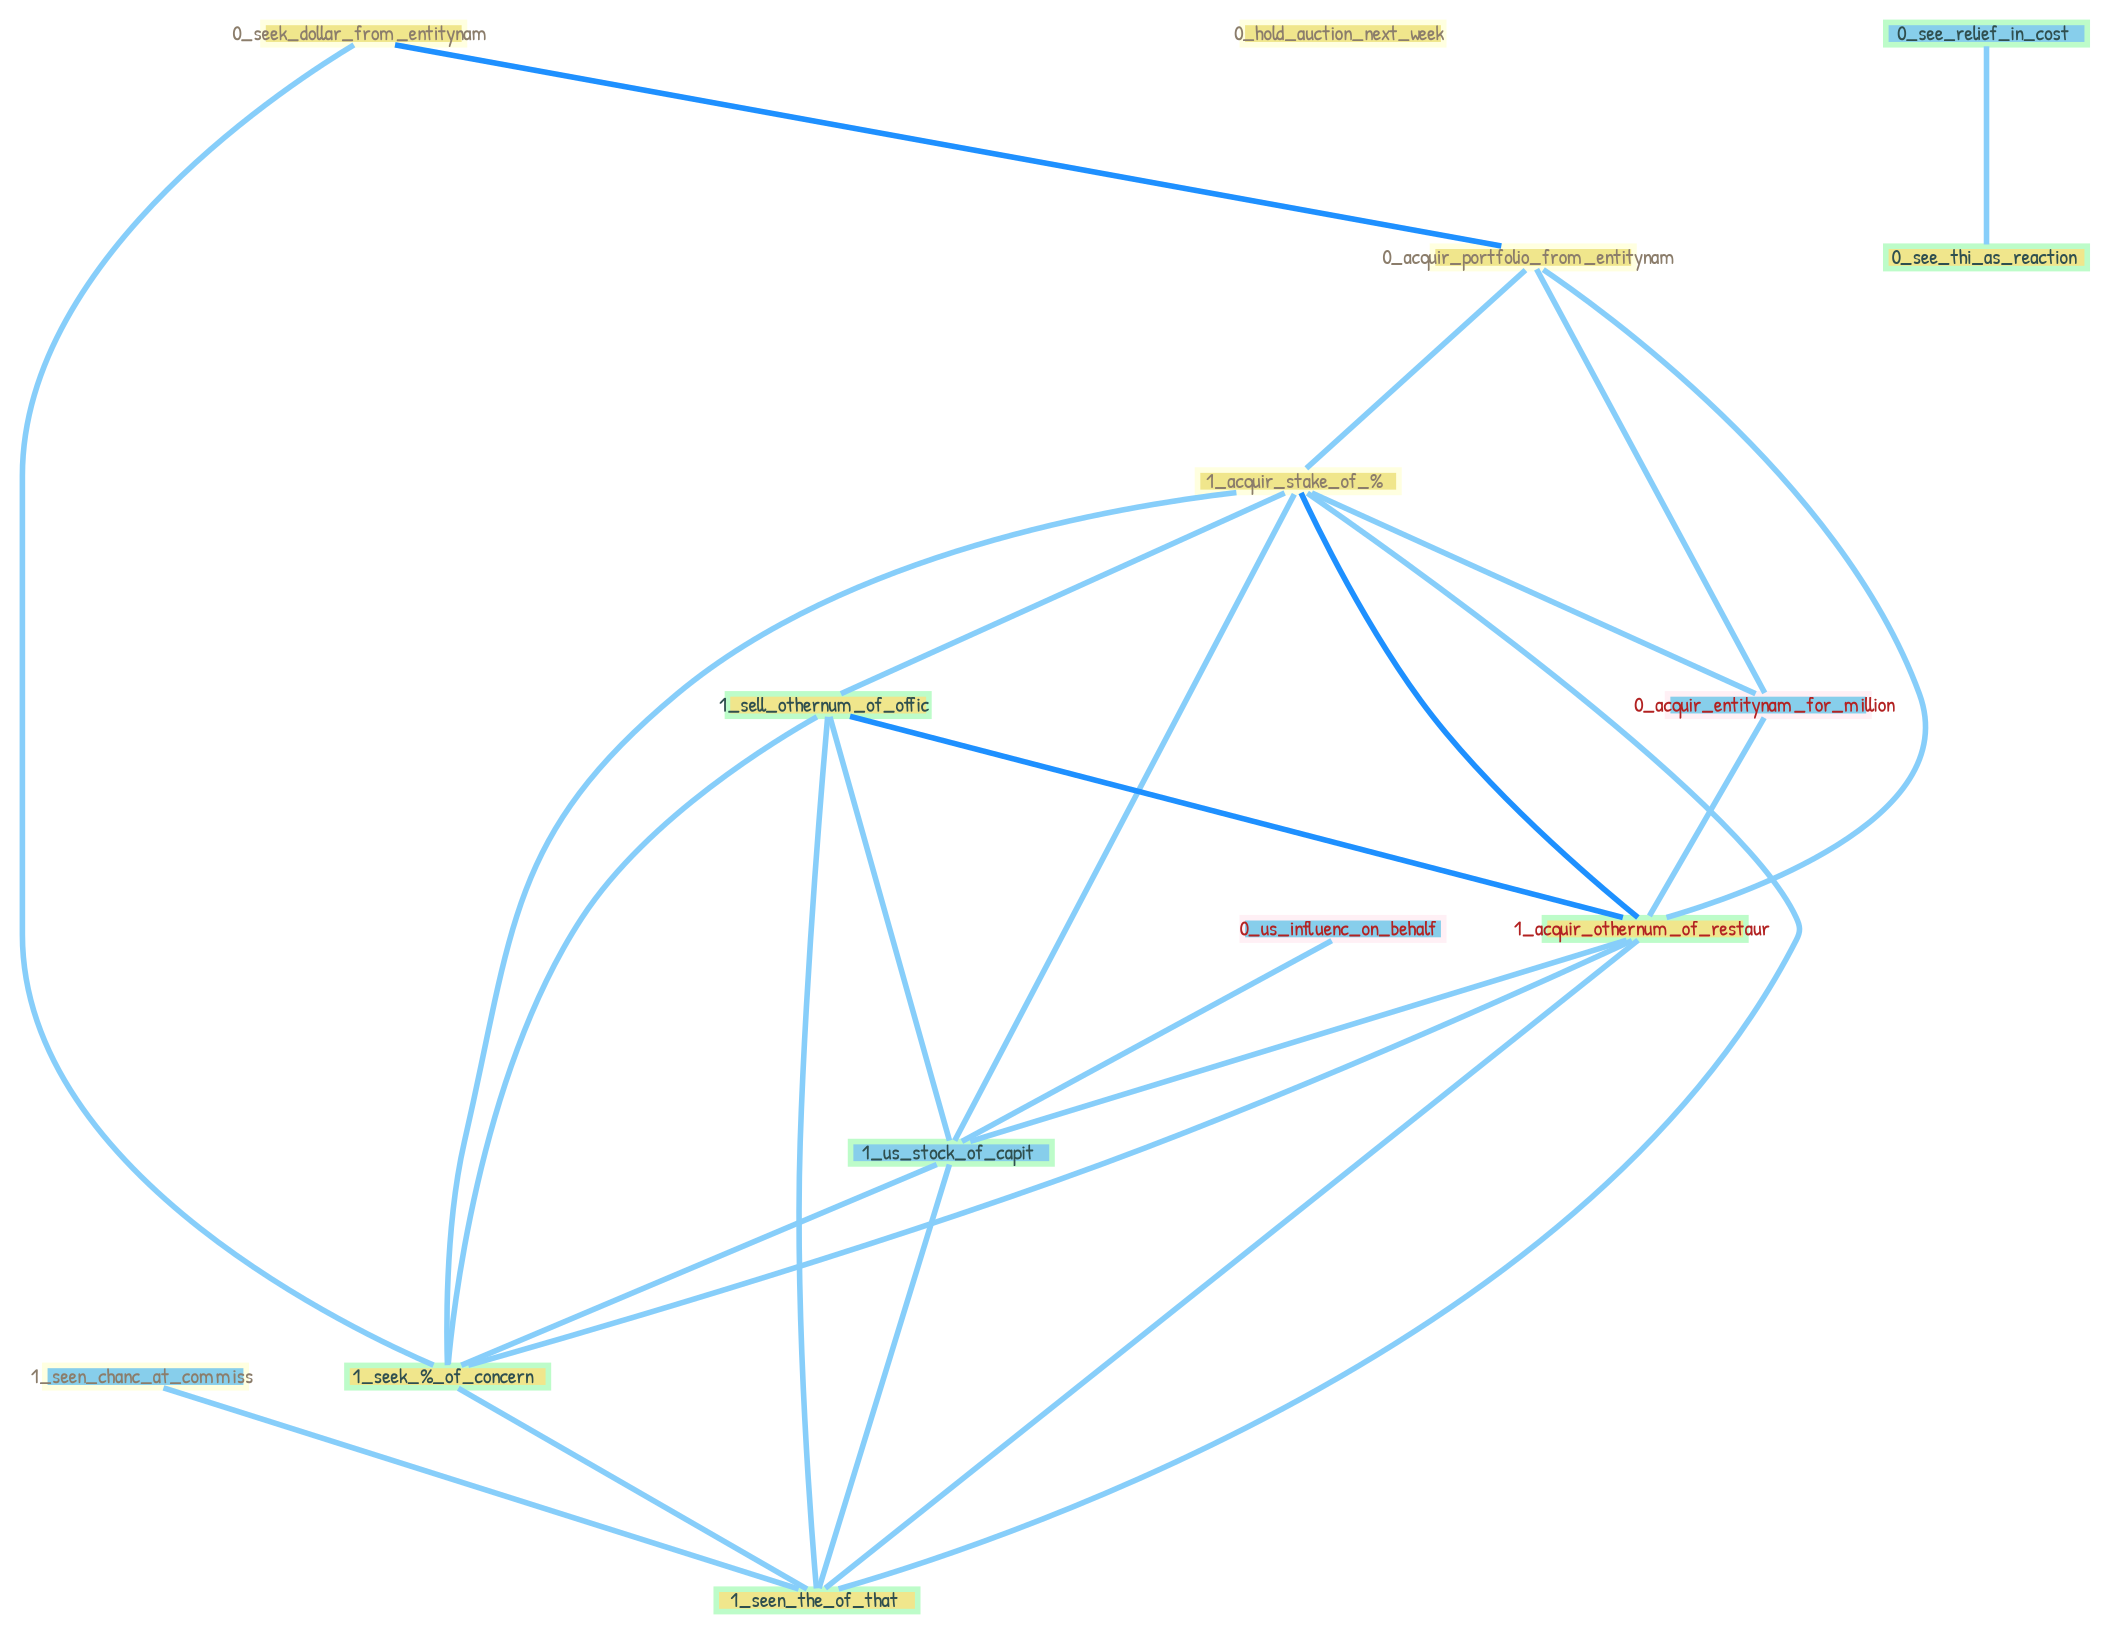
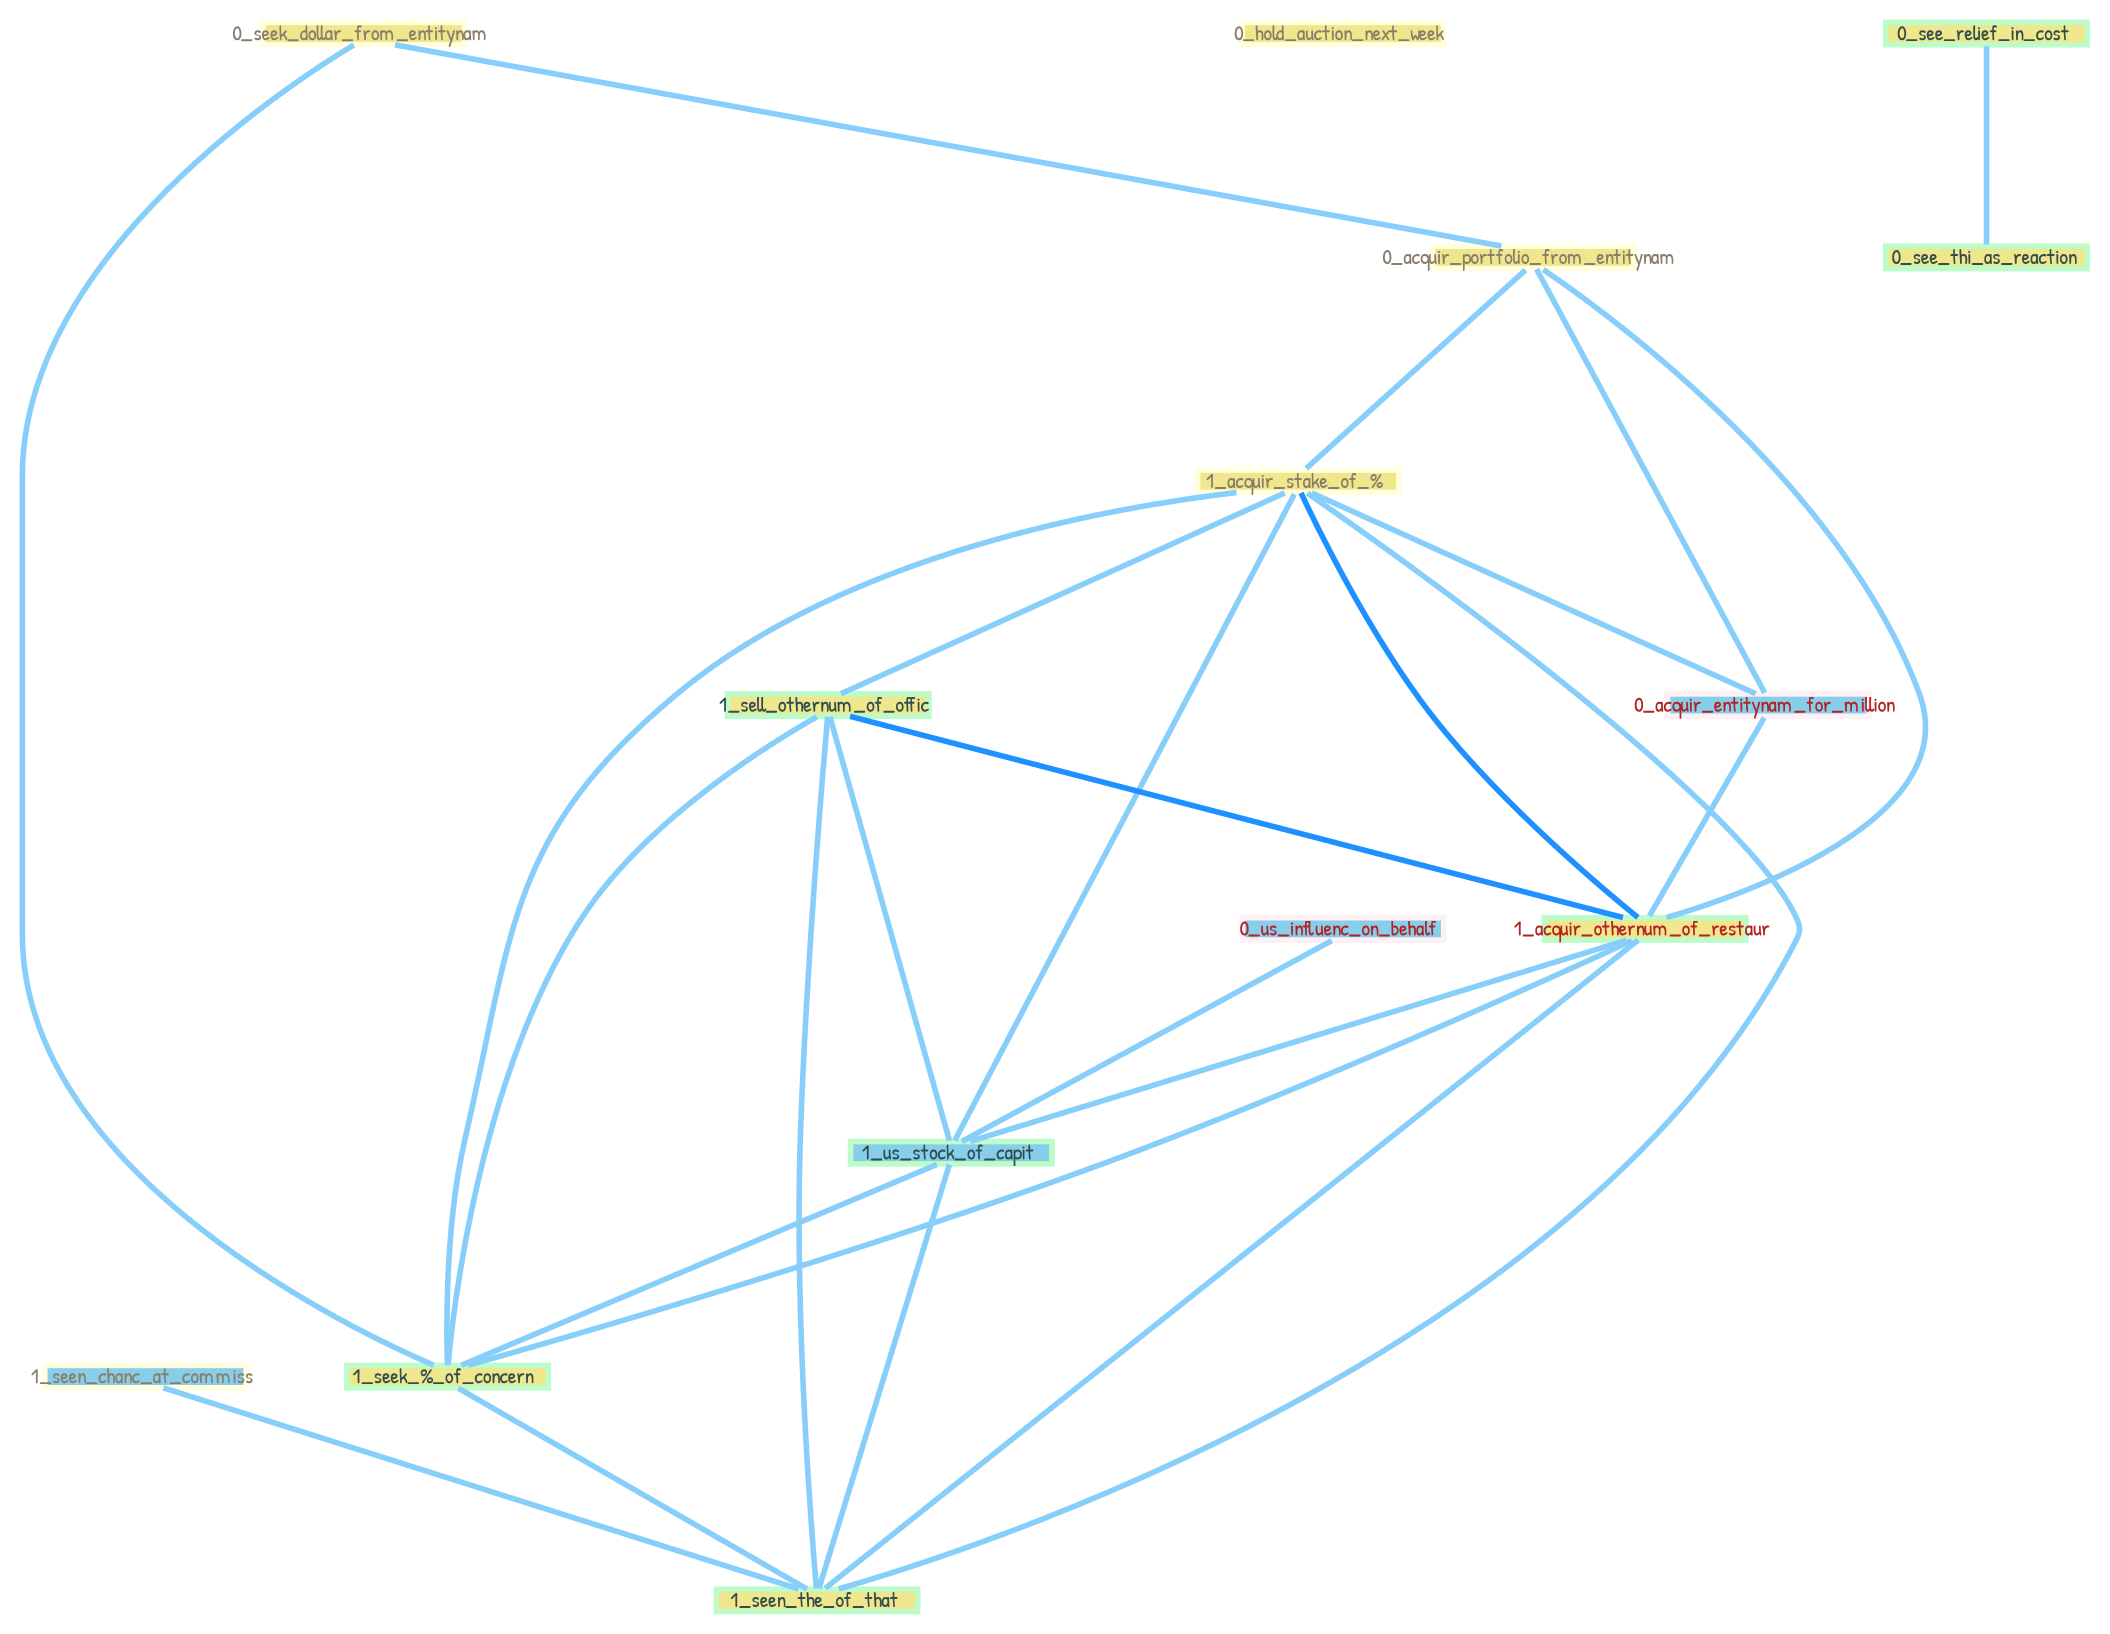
node "0_see_relief_in_cost": fillcolor skyblue -> khaki
edge "0_seek_dollar_from_entitynam" -- "0_acquir_portfolio_from_entitynam": color #1e90ff -> #87cefa
